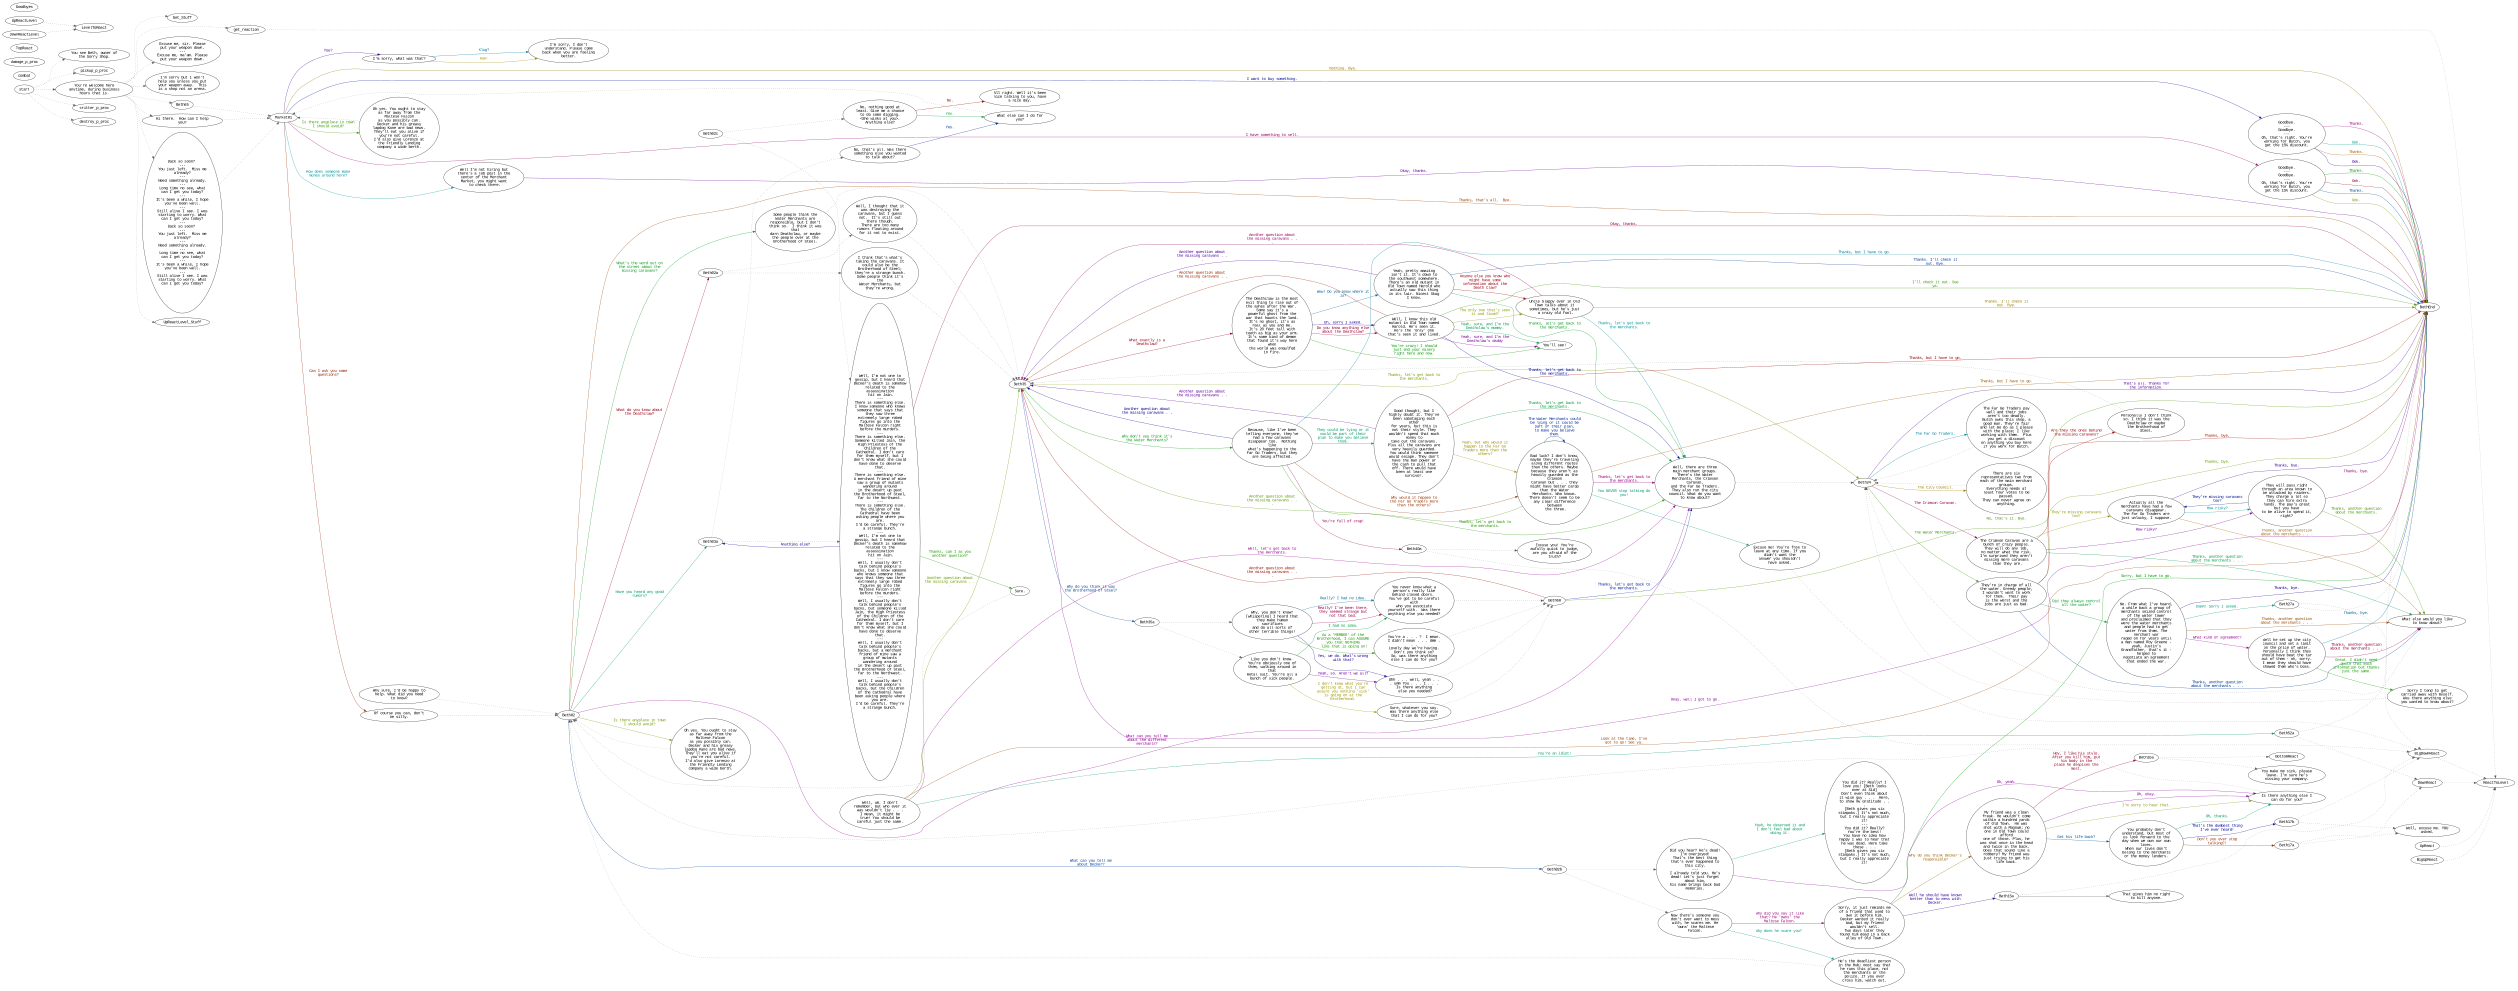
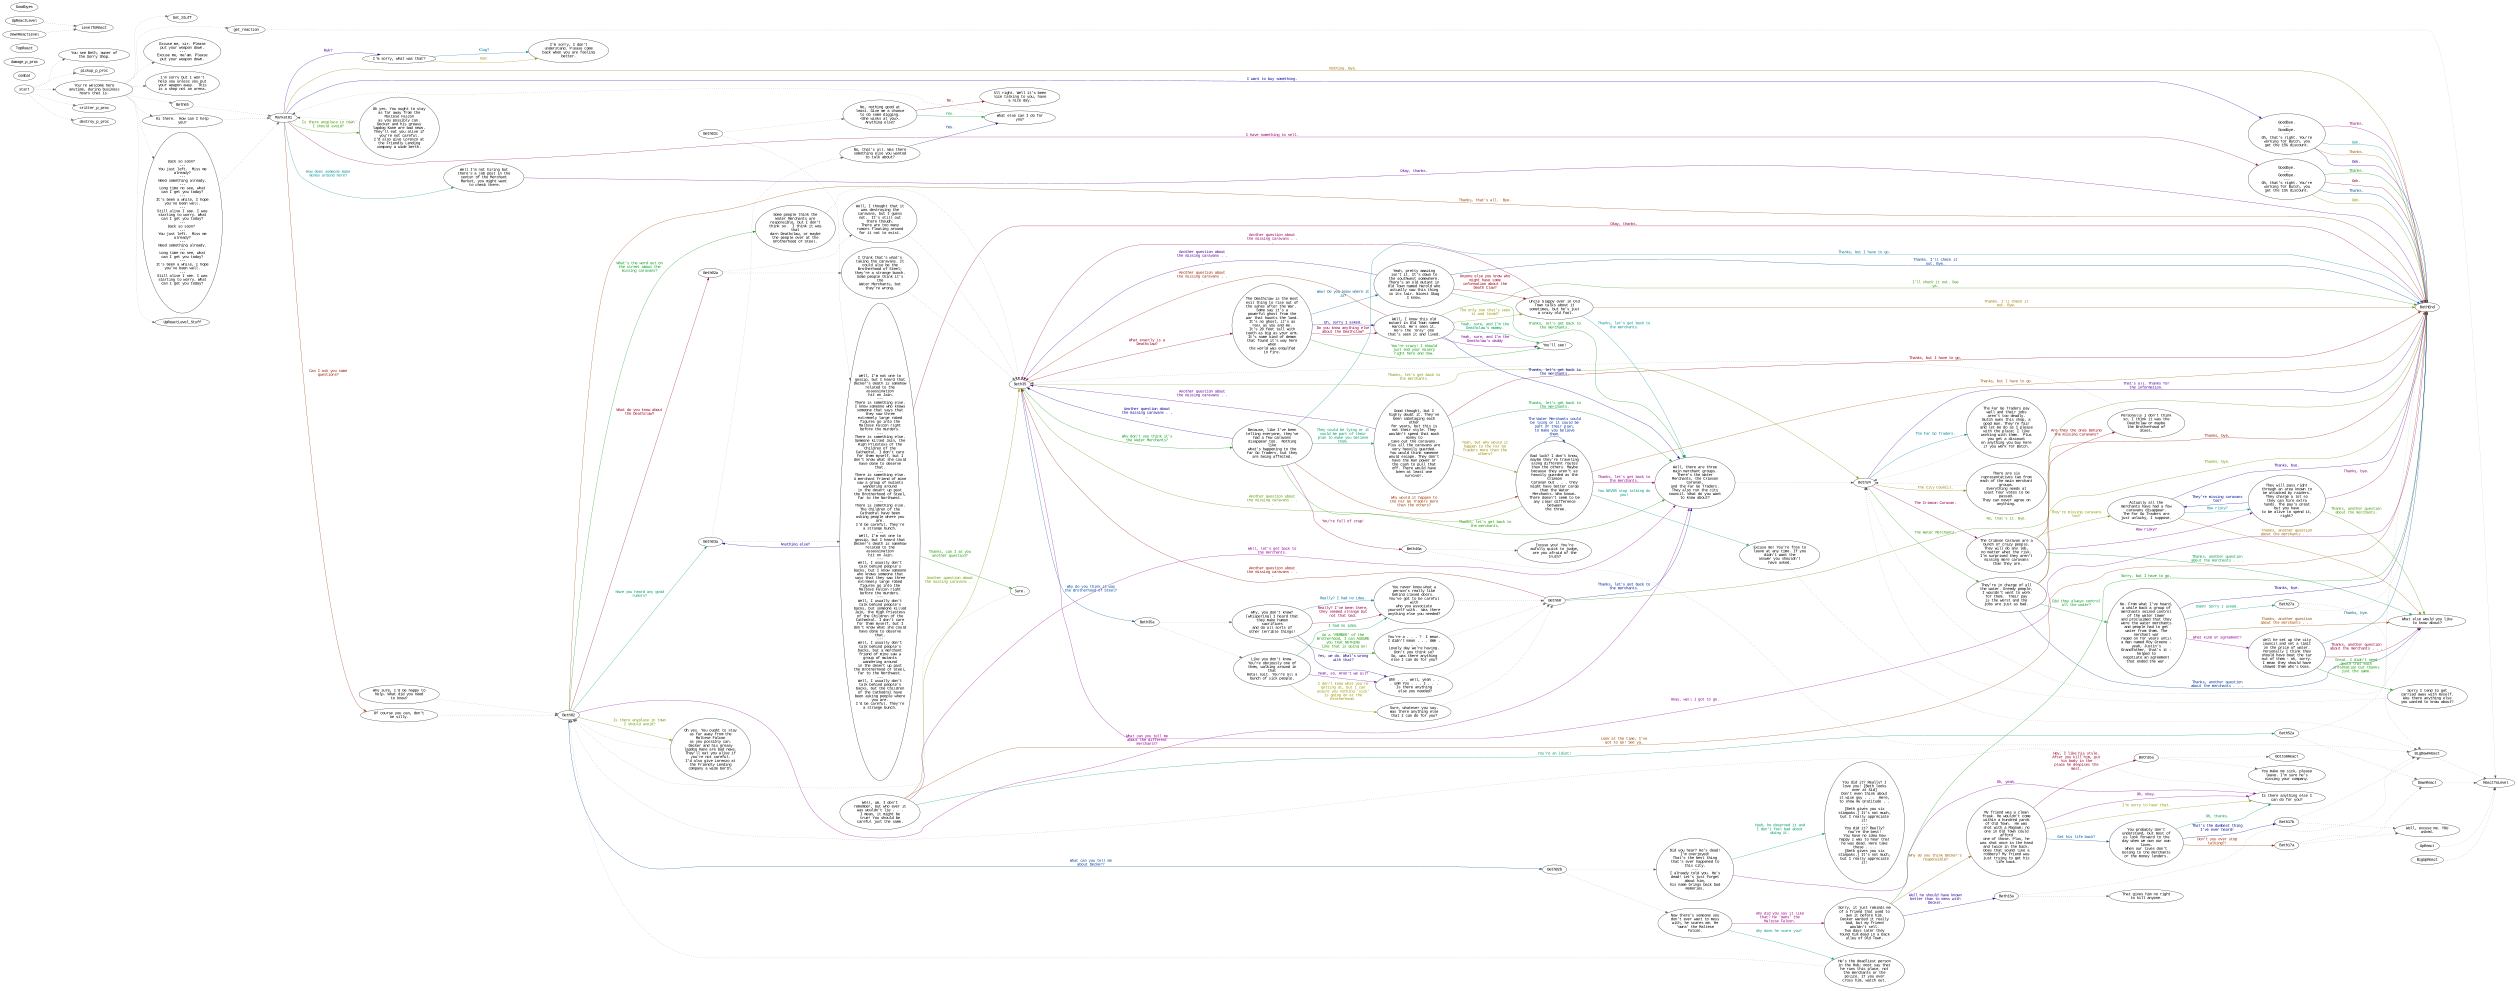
edge "Market01" -> "I'm sorry, what was that?": label "You?" -> "Ruk?"
edge "Beth15a" -> "That gives him no right to kill anyone.": style solid -> dotted
